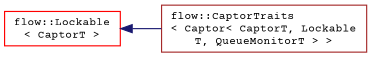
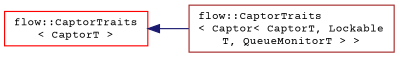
node "flow::Lockable < CaptorT >": label "flow::Lockable < CaptorT >" -> "flow::CaptorTraits < CaptorT >"
